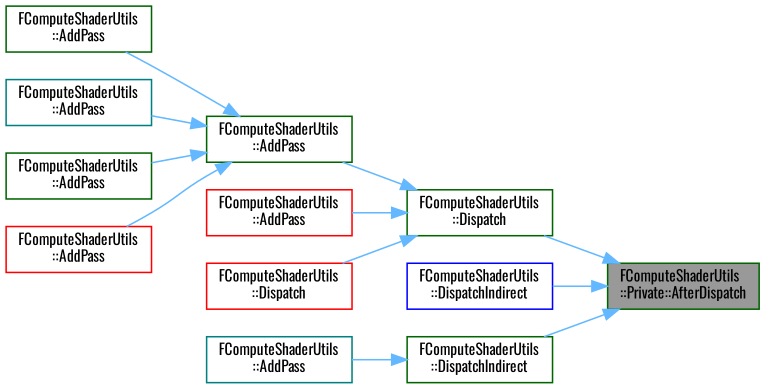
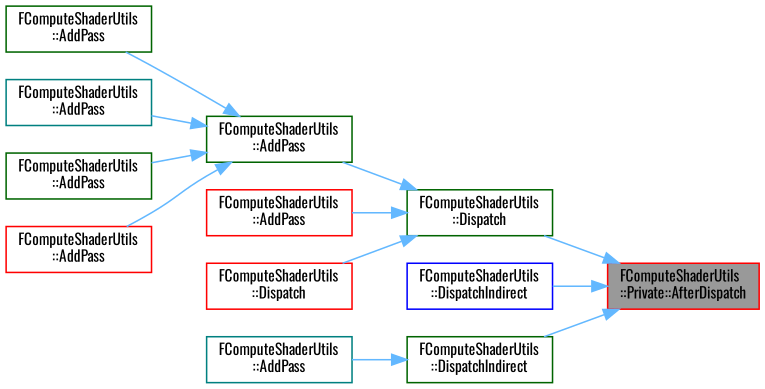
node "FComputeShaderUtils ::Private::AfterDispatch": color darkgreen -> red
